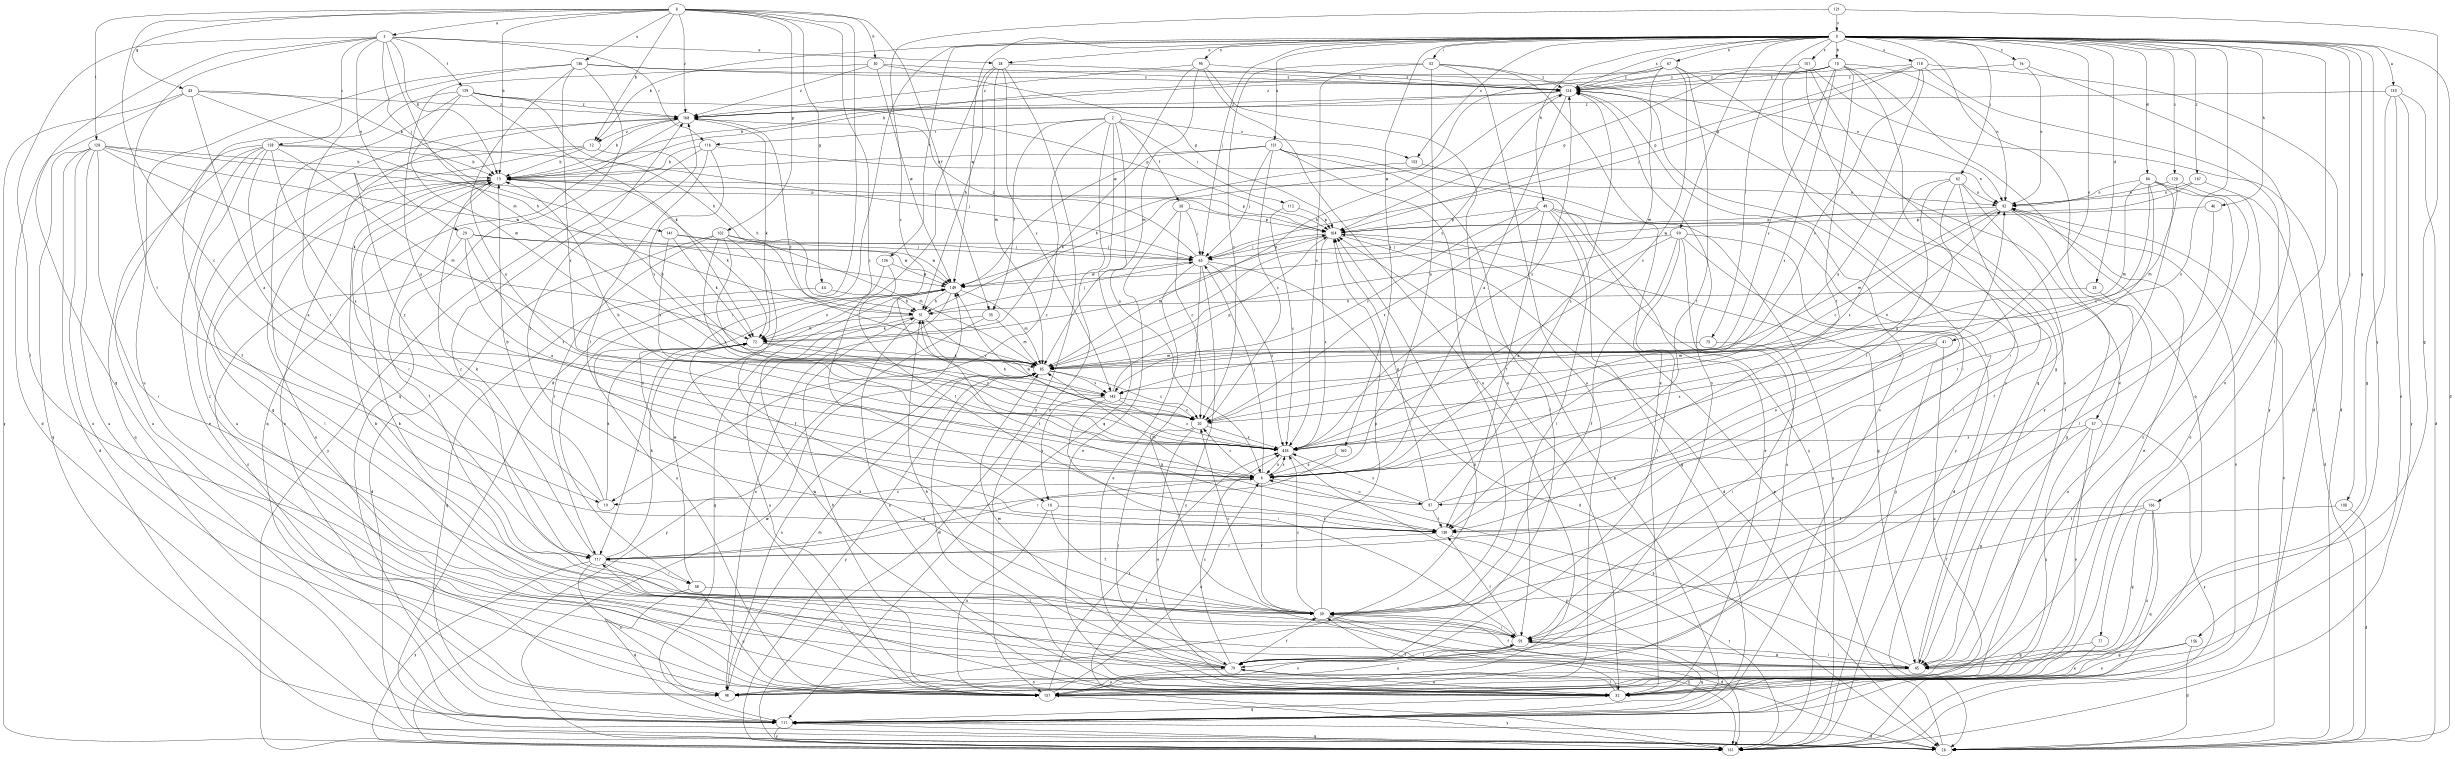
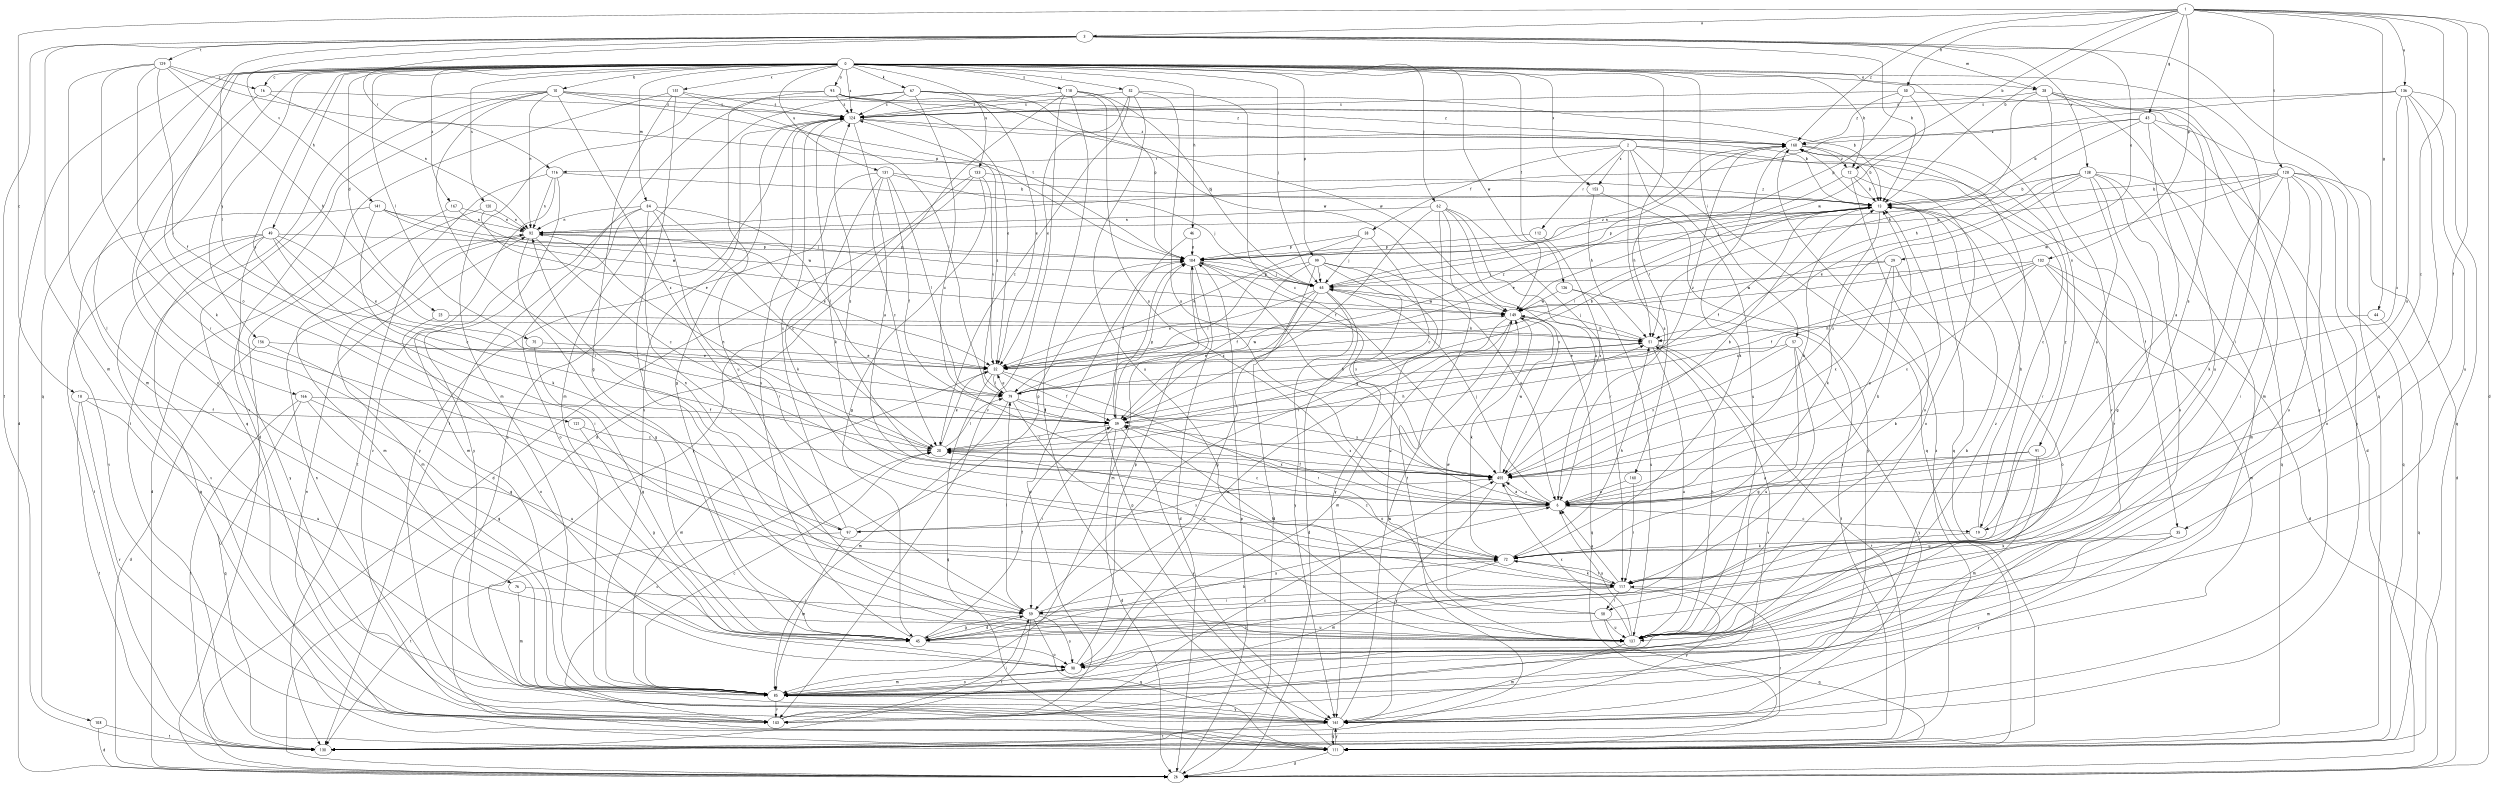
node "8": label "8" -> "1"
edge "121" -> "0": reversed
edge "3" -> "28": label "e" -> "m"
edge "133" -> "168": now "133" -> "13"
edge "129" -> "168": now "129" -> "16"
edge "3" -> "141": label "j" -> "v"
edge "10" -> "104": label "p" -> "t"
edge "141" -> "92": added, label "n"
edge "0" -> "160": label "y" -> "r"
edge "149" -> "72": label "o" -> "k"
edge "49" -> "20": label "x" -> "c"
edge "104" -> "45": now "104" -> "6"
edge "51" -> "72": reversed
edge "65" -> "455": now "65" -> "39"
node "73": label "73" -> "76"
node "41": label "41" -> "91"
edge "72" -> "85": label "k" -> "m"
edge "62" -> "117": added, label "r"
edge "133" -> "32": label "e" -> "v"
edge "6" -> "13": added, label "b"
edge "84" -> "59": label "y" -> "i"
edge "143" -> "18": reversed
edge "149" -> "111": reversed
edge "130" -> "161": reversed
node "77": label "77" -> "75"
edge "45" -> "59": label "i" -> "d"
edge "137" -> "59": reversed
edge "137" -> "161": label "y" -> "m"
